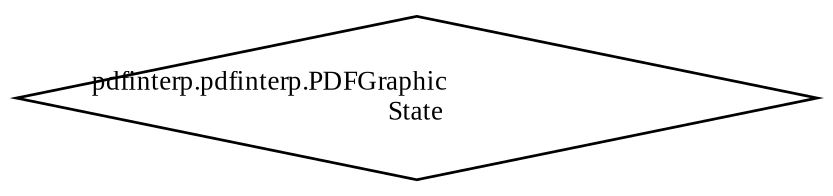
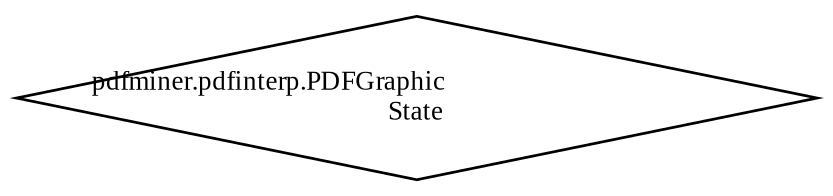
node "pdfinterp.pdfinterp.PDFGraphic State": label "pdfinterp.pdfinterp.PDFGraphic State" -> "pdfminer.pdfinterp.PDFGraphic State"
